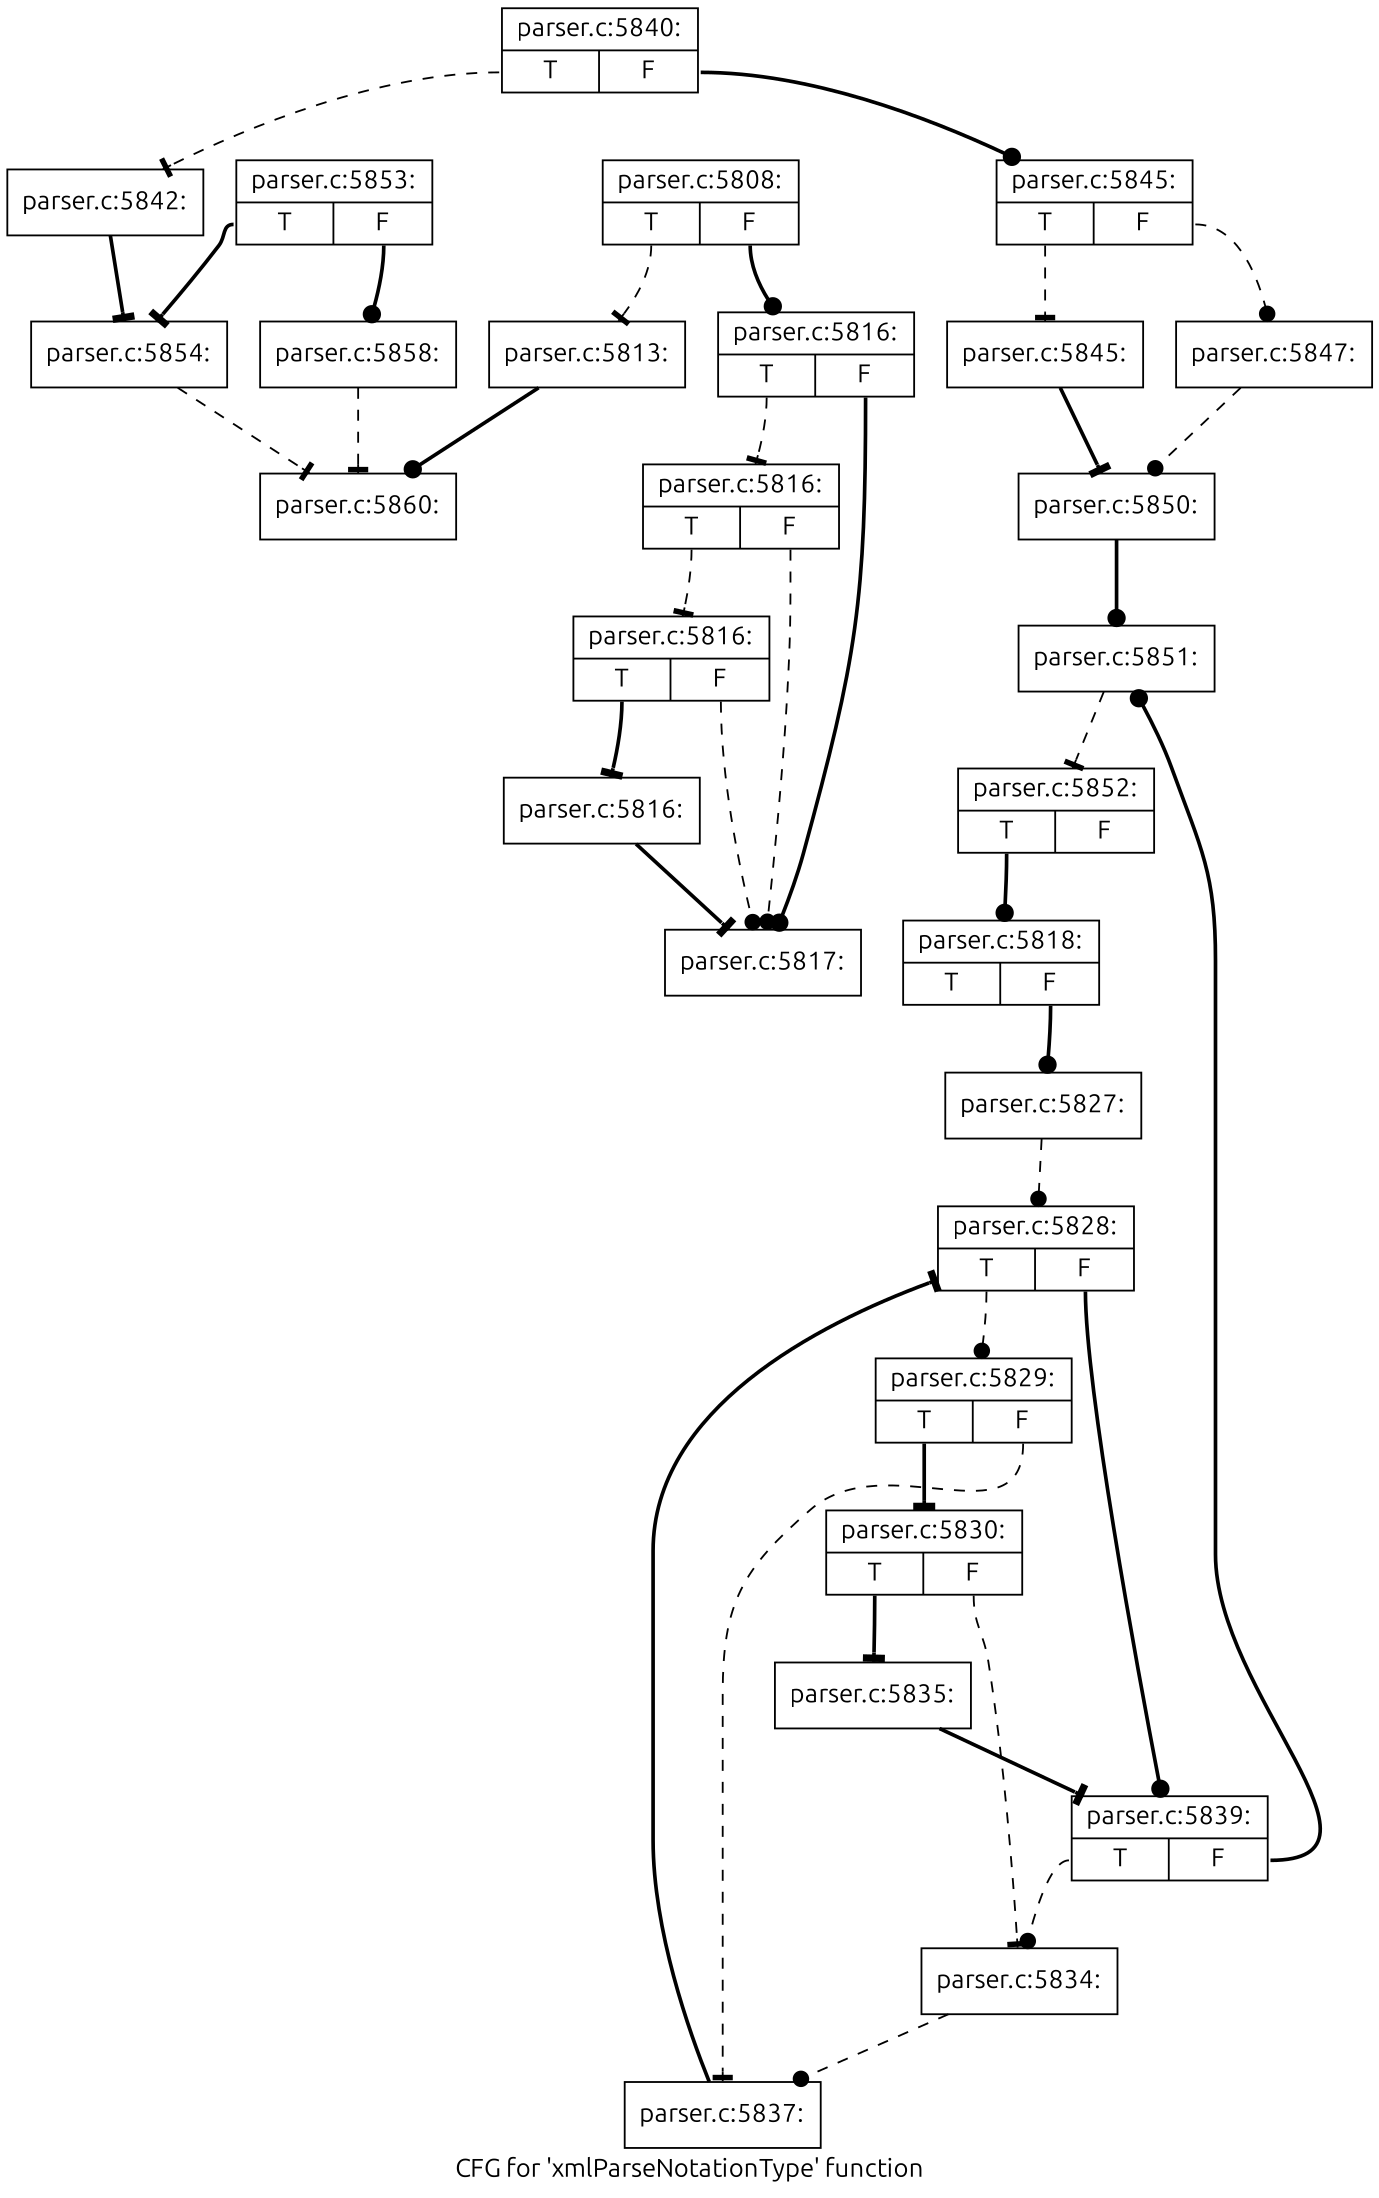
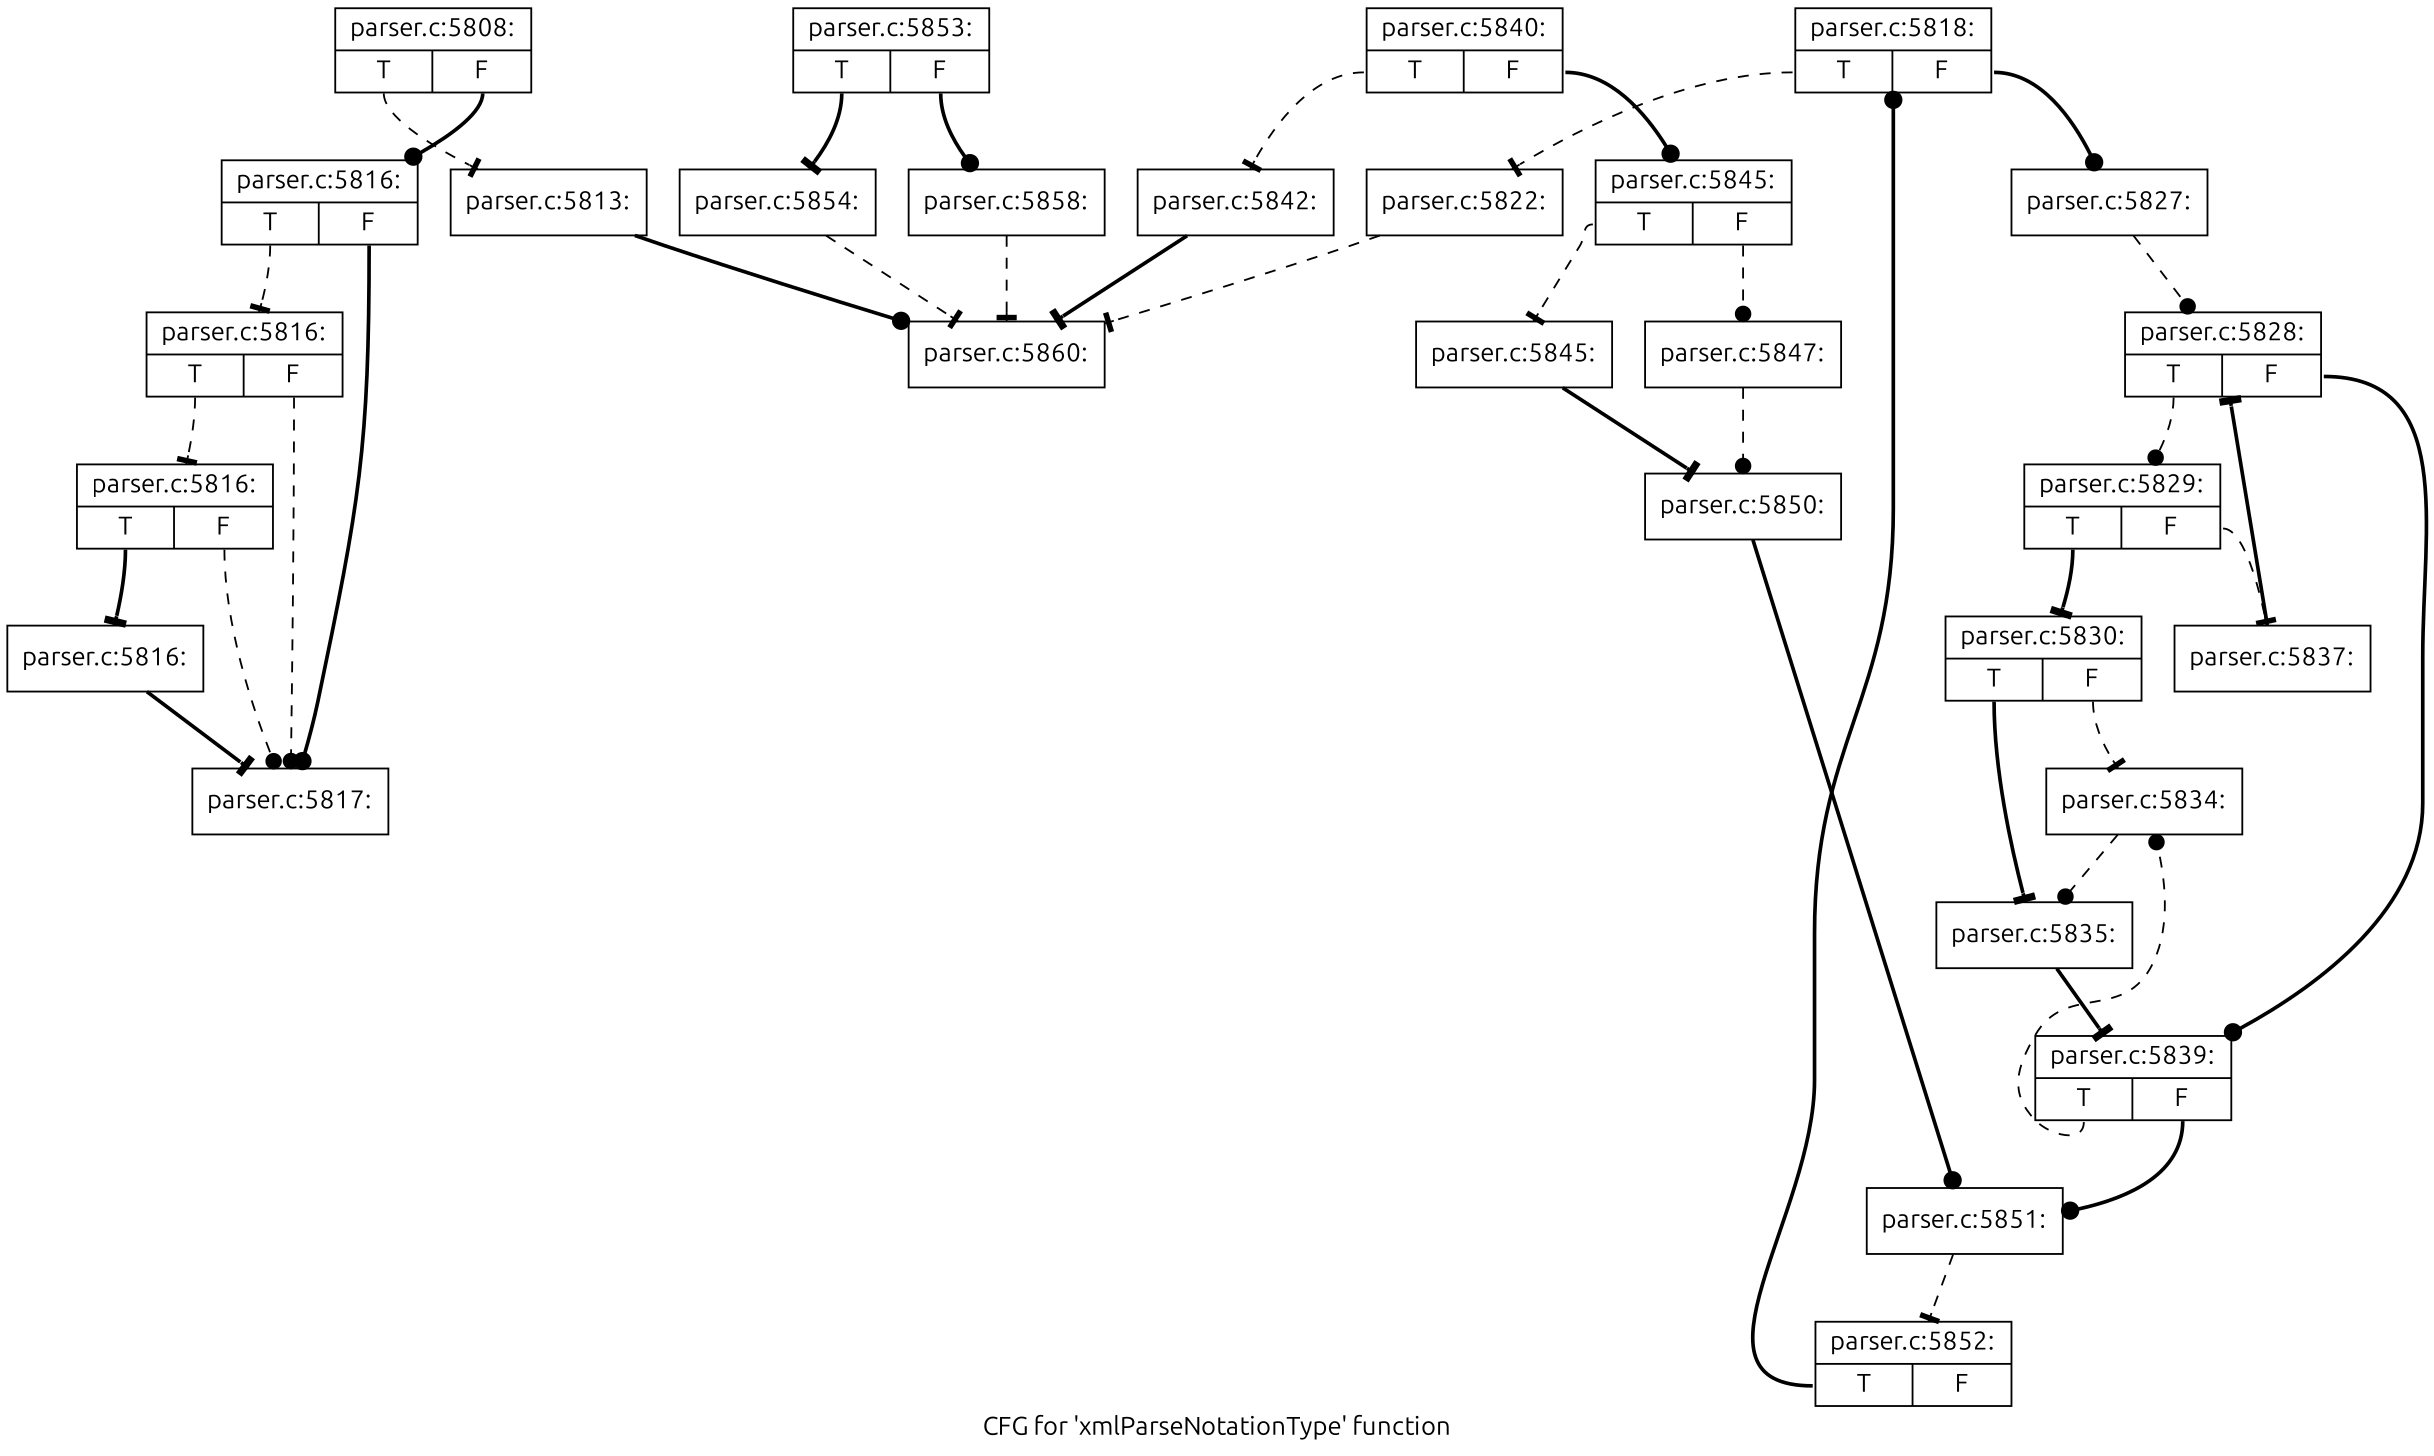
node "parser.c:5822:": added
edge "parser.c:5842:" -> "parser.c:5854:": now "parser.c:5842:" -> "parser.c:5860:"
edge "parser.c:5834:" -> "parser.c:5837:": now "parser.c:5834:" -> "parser.c:5835:"
